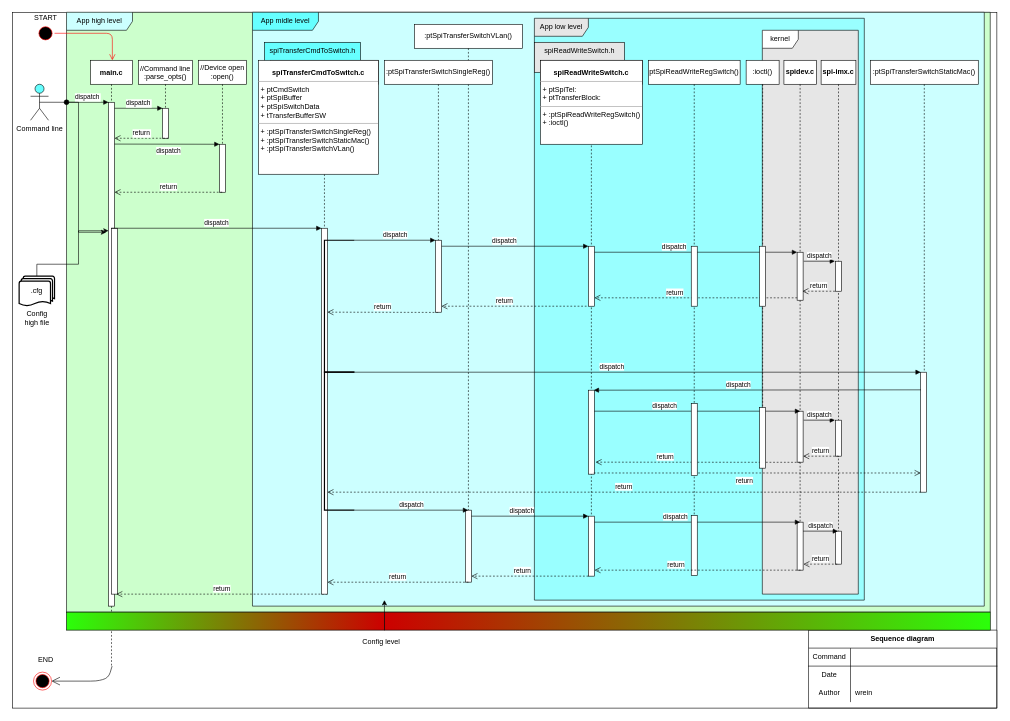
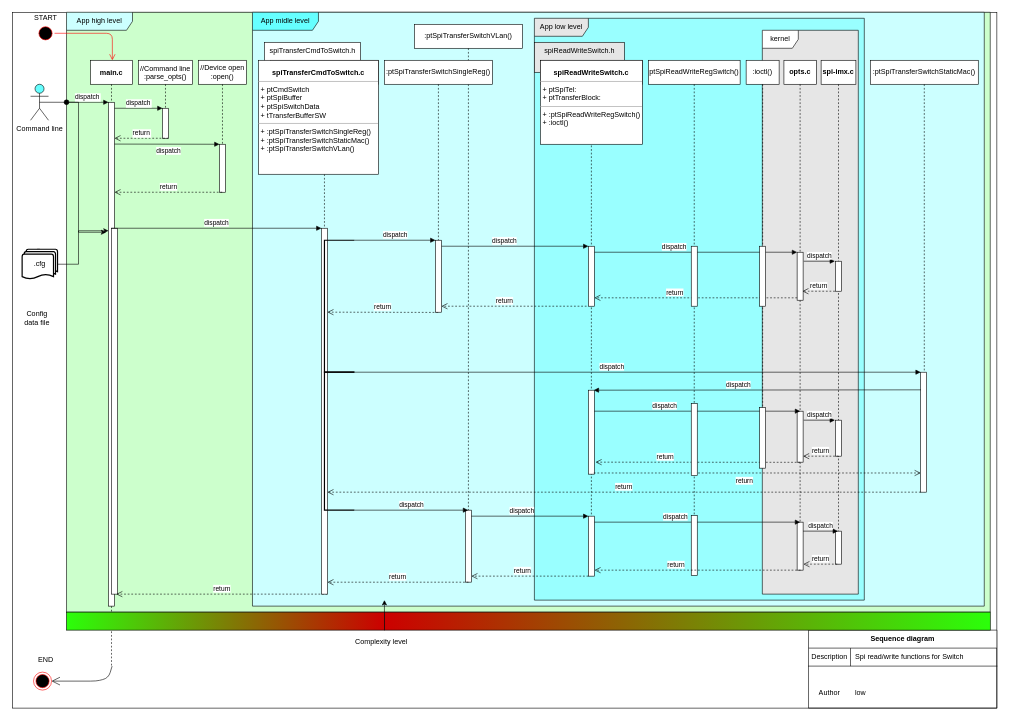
node "spiTransferCmdToSwitch.h": fillcolor #66ffff -> #ffffff
node "spidev.c": label "spidev.c" -> "opts.c"
node ".cfg": moved (37, 291) -> (40, 264)
node "Config high file": label "Config high file" -> "Config data file"
node "Config level": label "Config level" -> "Complexity level"
node "Command": label "Command" -> "Description"
node "Spi read/write functions for Switch": added
node "Date": removed
node "wrein": label "wrein" -> "low"
